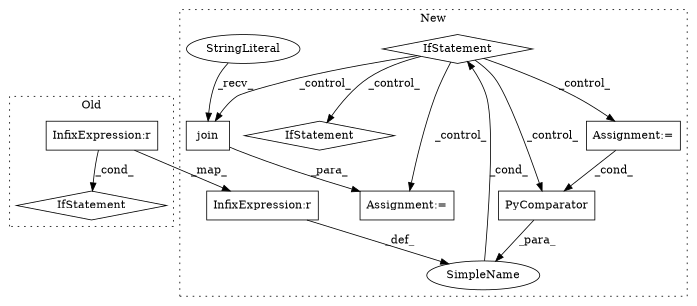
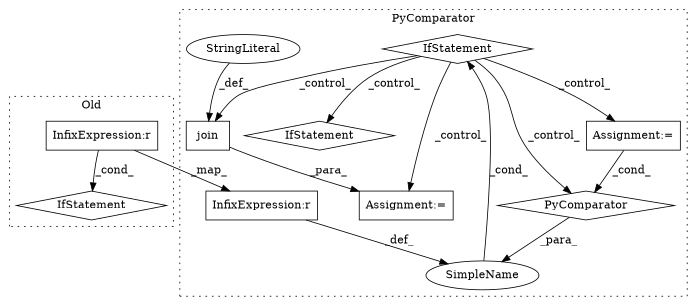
cluster "New": label "New" -> "PyComparator"
edge "StringLiteral" -> "join": label "_recv_" -> "_def_"
node "PyComparator": shape box -> diamond
